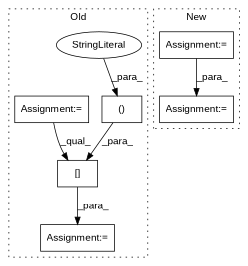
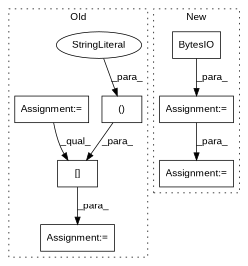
node "BytesIO": added
